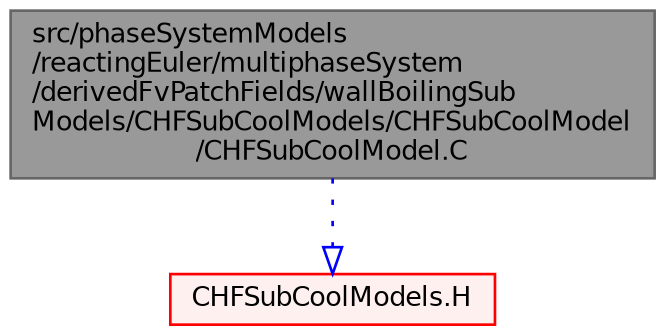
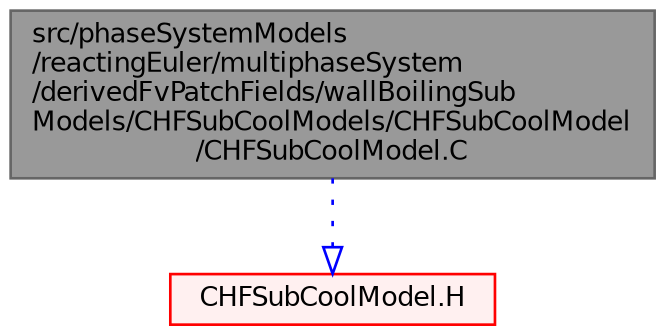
node "CHFSubCoolModels.H": label "CHFSubCoolModels.H" -> "CHFSubCoolModel.H"
